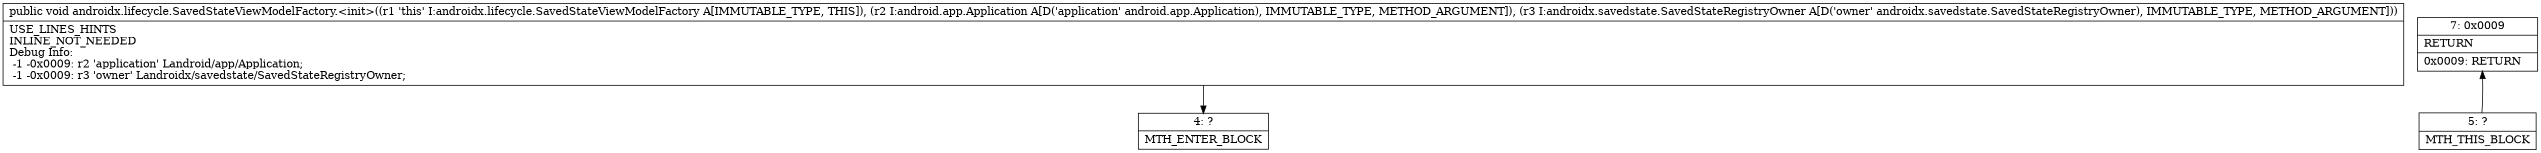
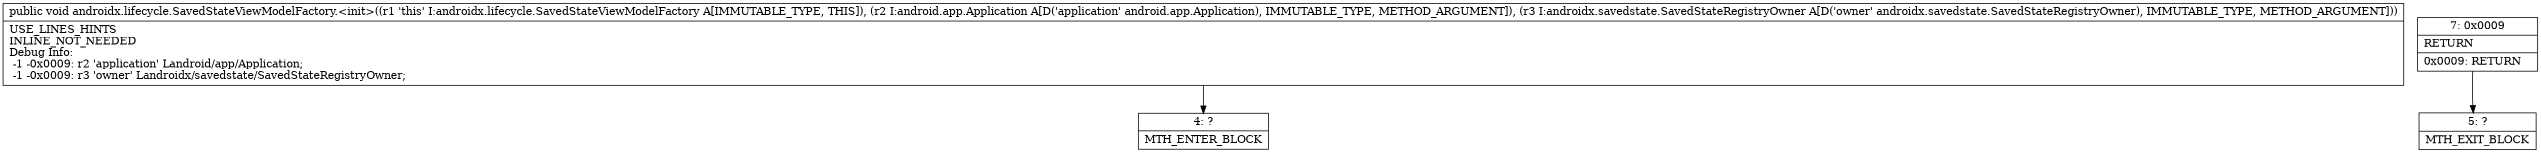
edge "5: ?" -> "7: 0x0009": reversed
node "5: ?": text "MTH_THIS_BLOCK" -> "MTH_EXIT_BLOCK"
